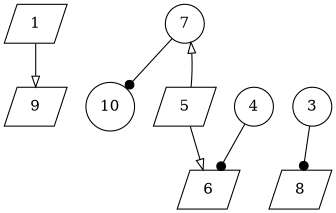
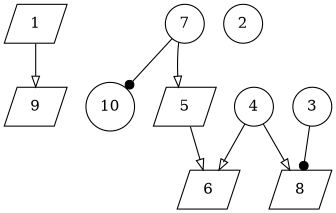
node "2": added
edge "5" -> "7": reversed
edge "4" -> "8": added
edge "4" -> "6": arrowhead dot -> onormal
